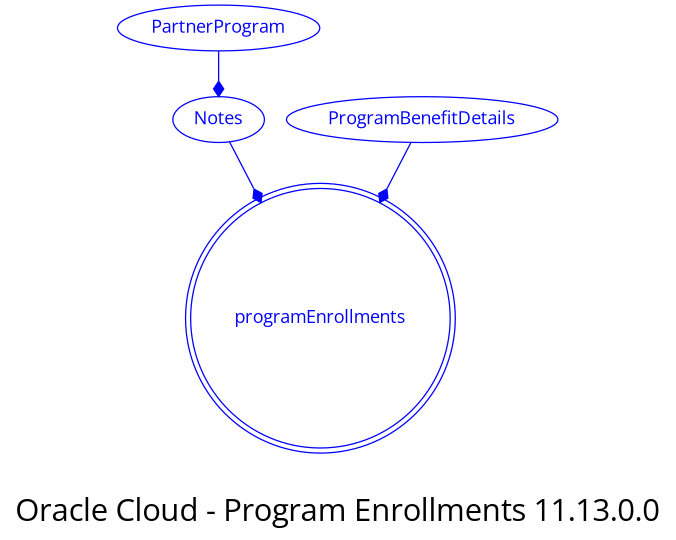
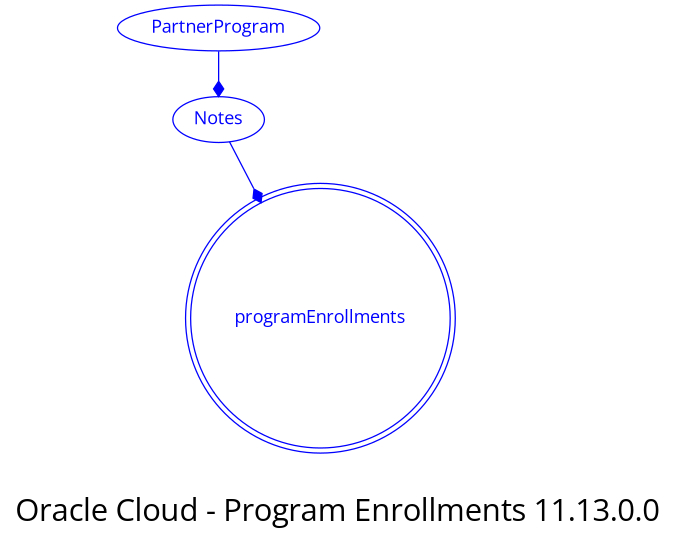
node "ProgramBenefitDetails": removed
